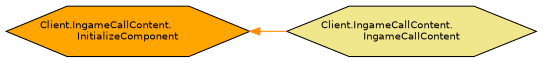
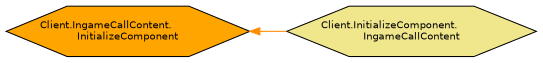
node "Client.IngameCallContent. IngameCallContent": label "Client.IngameCallContent. IngameCallContent" -> "Client.InitializeComponent. IngameCallContent"
